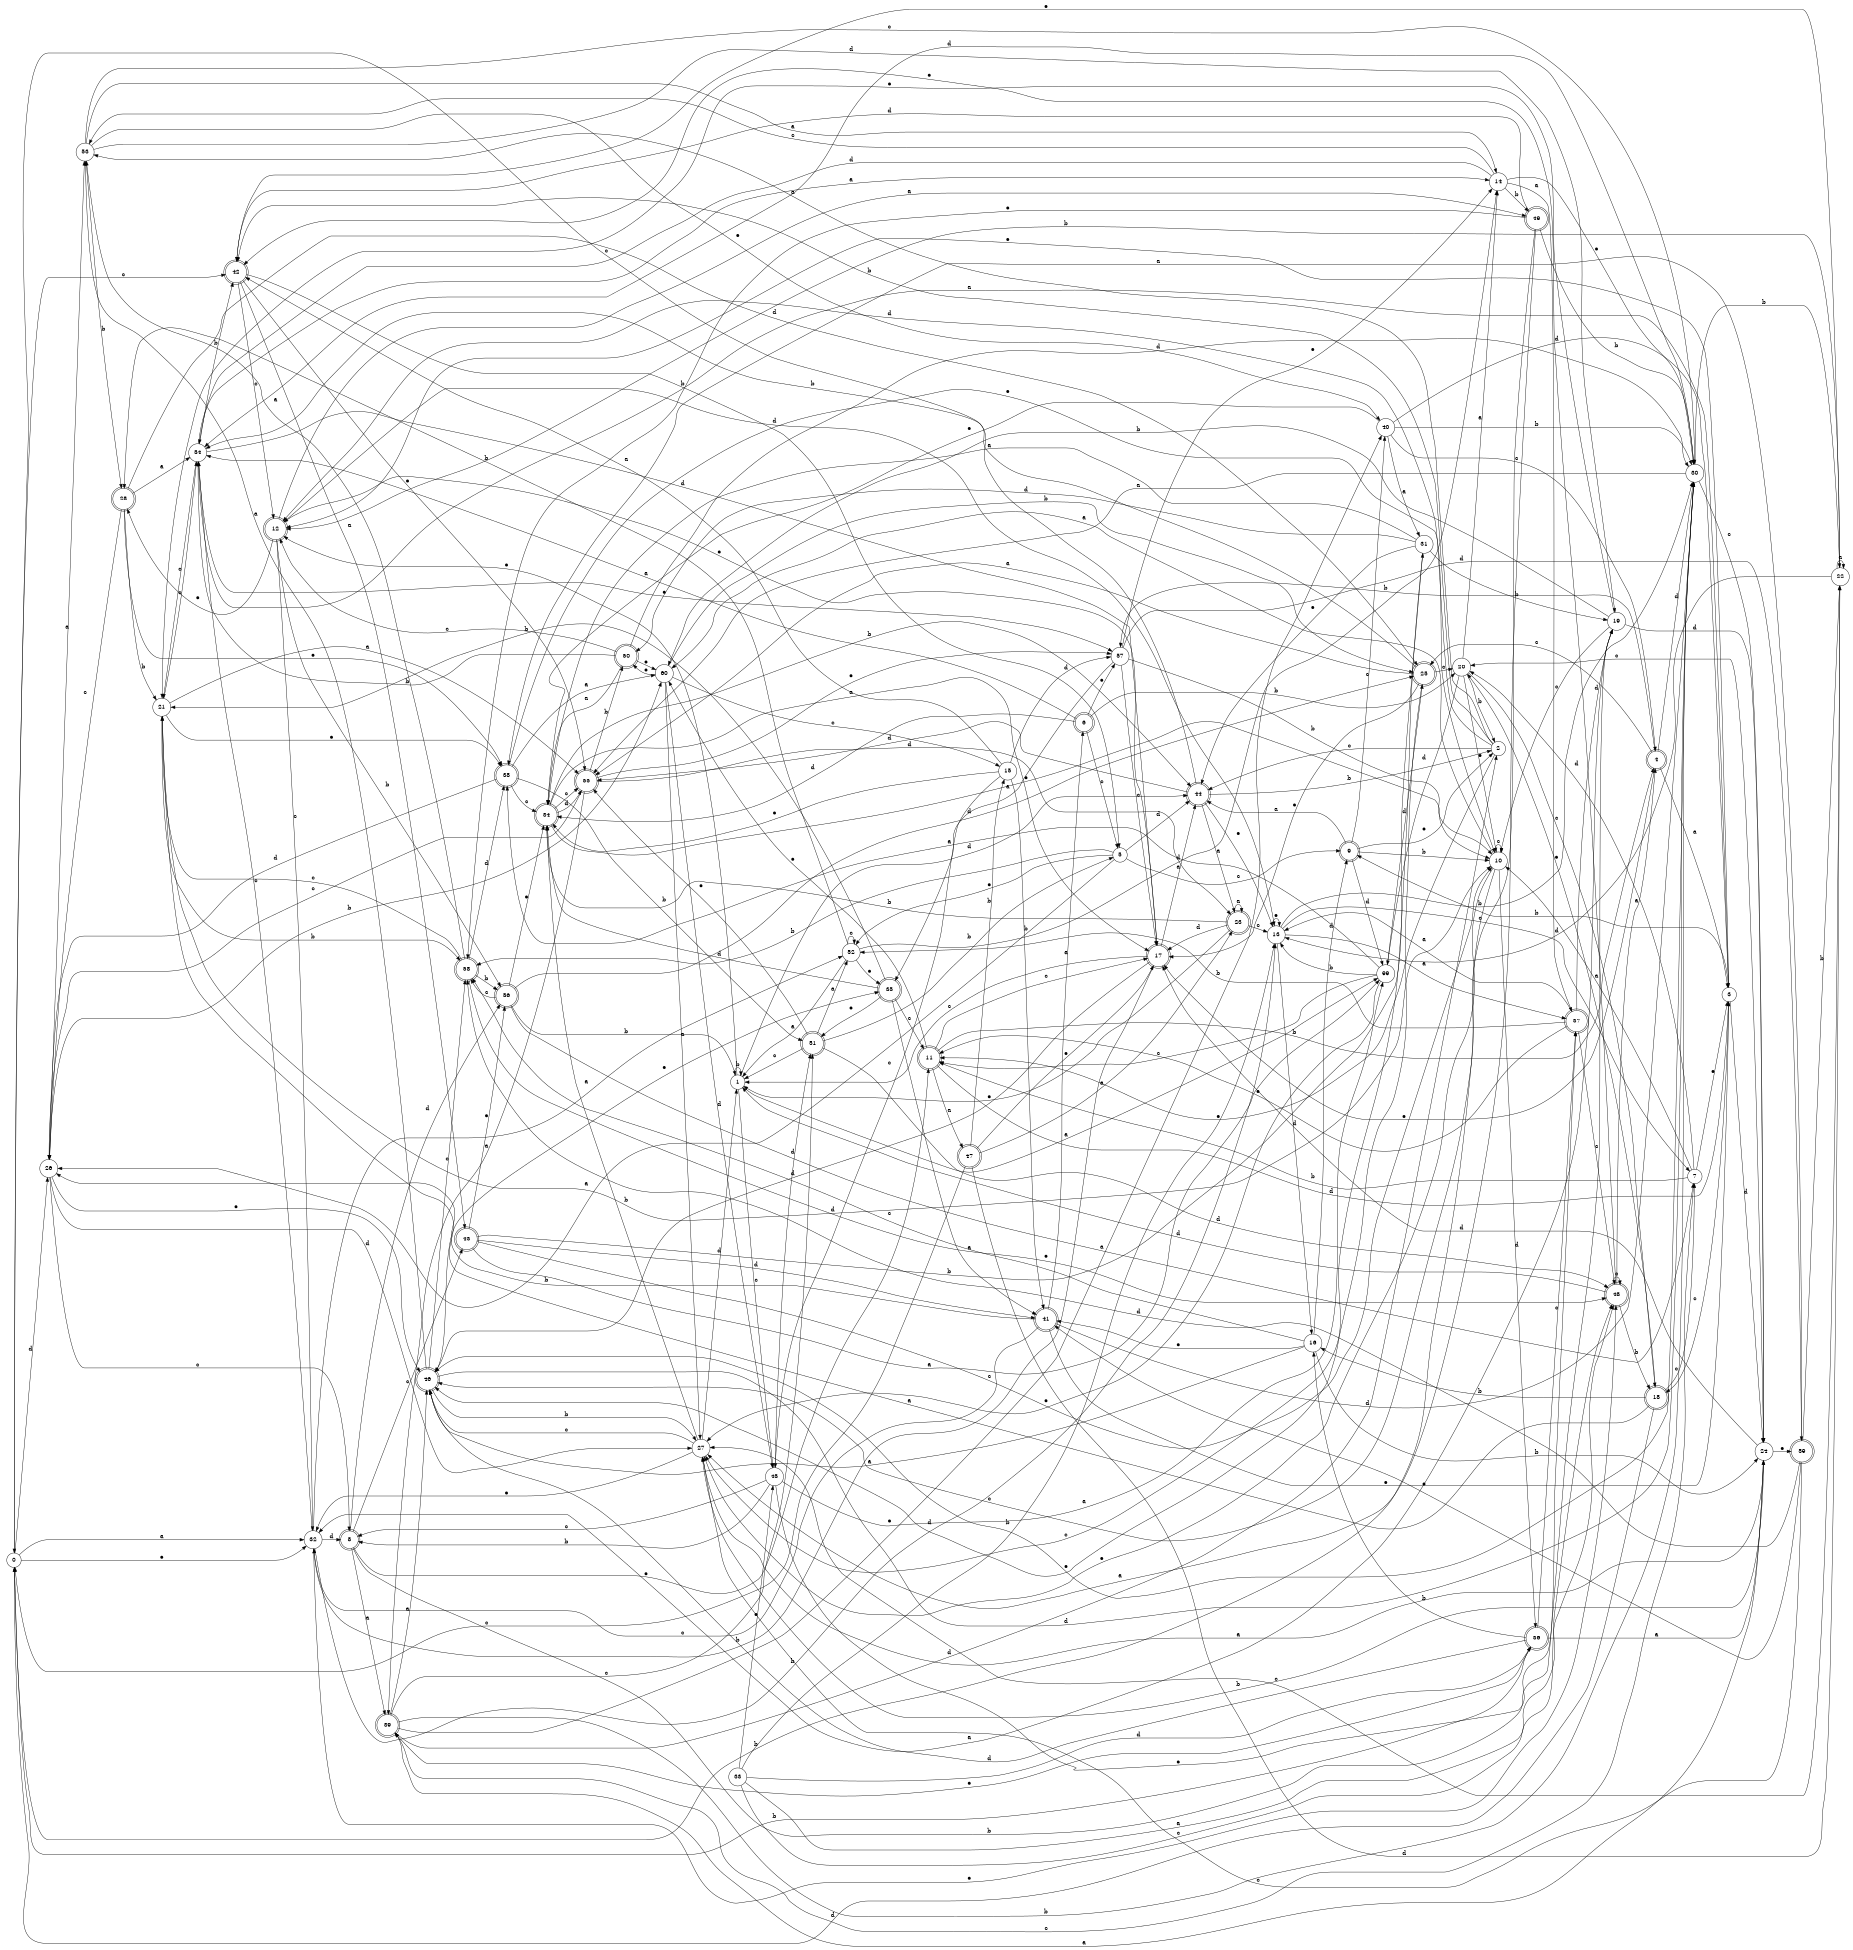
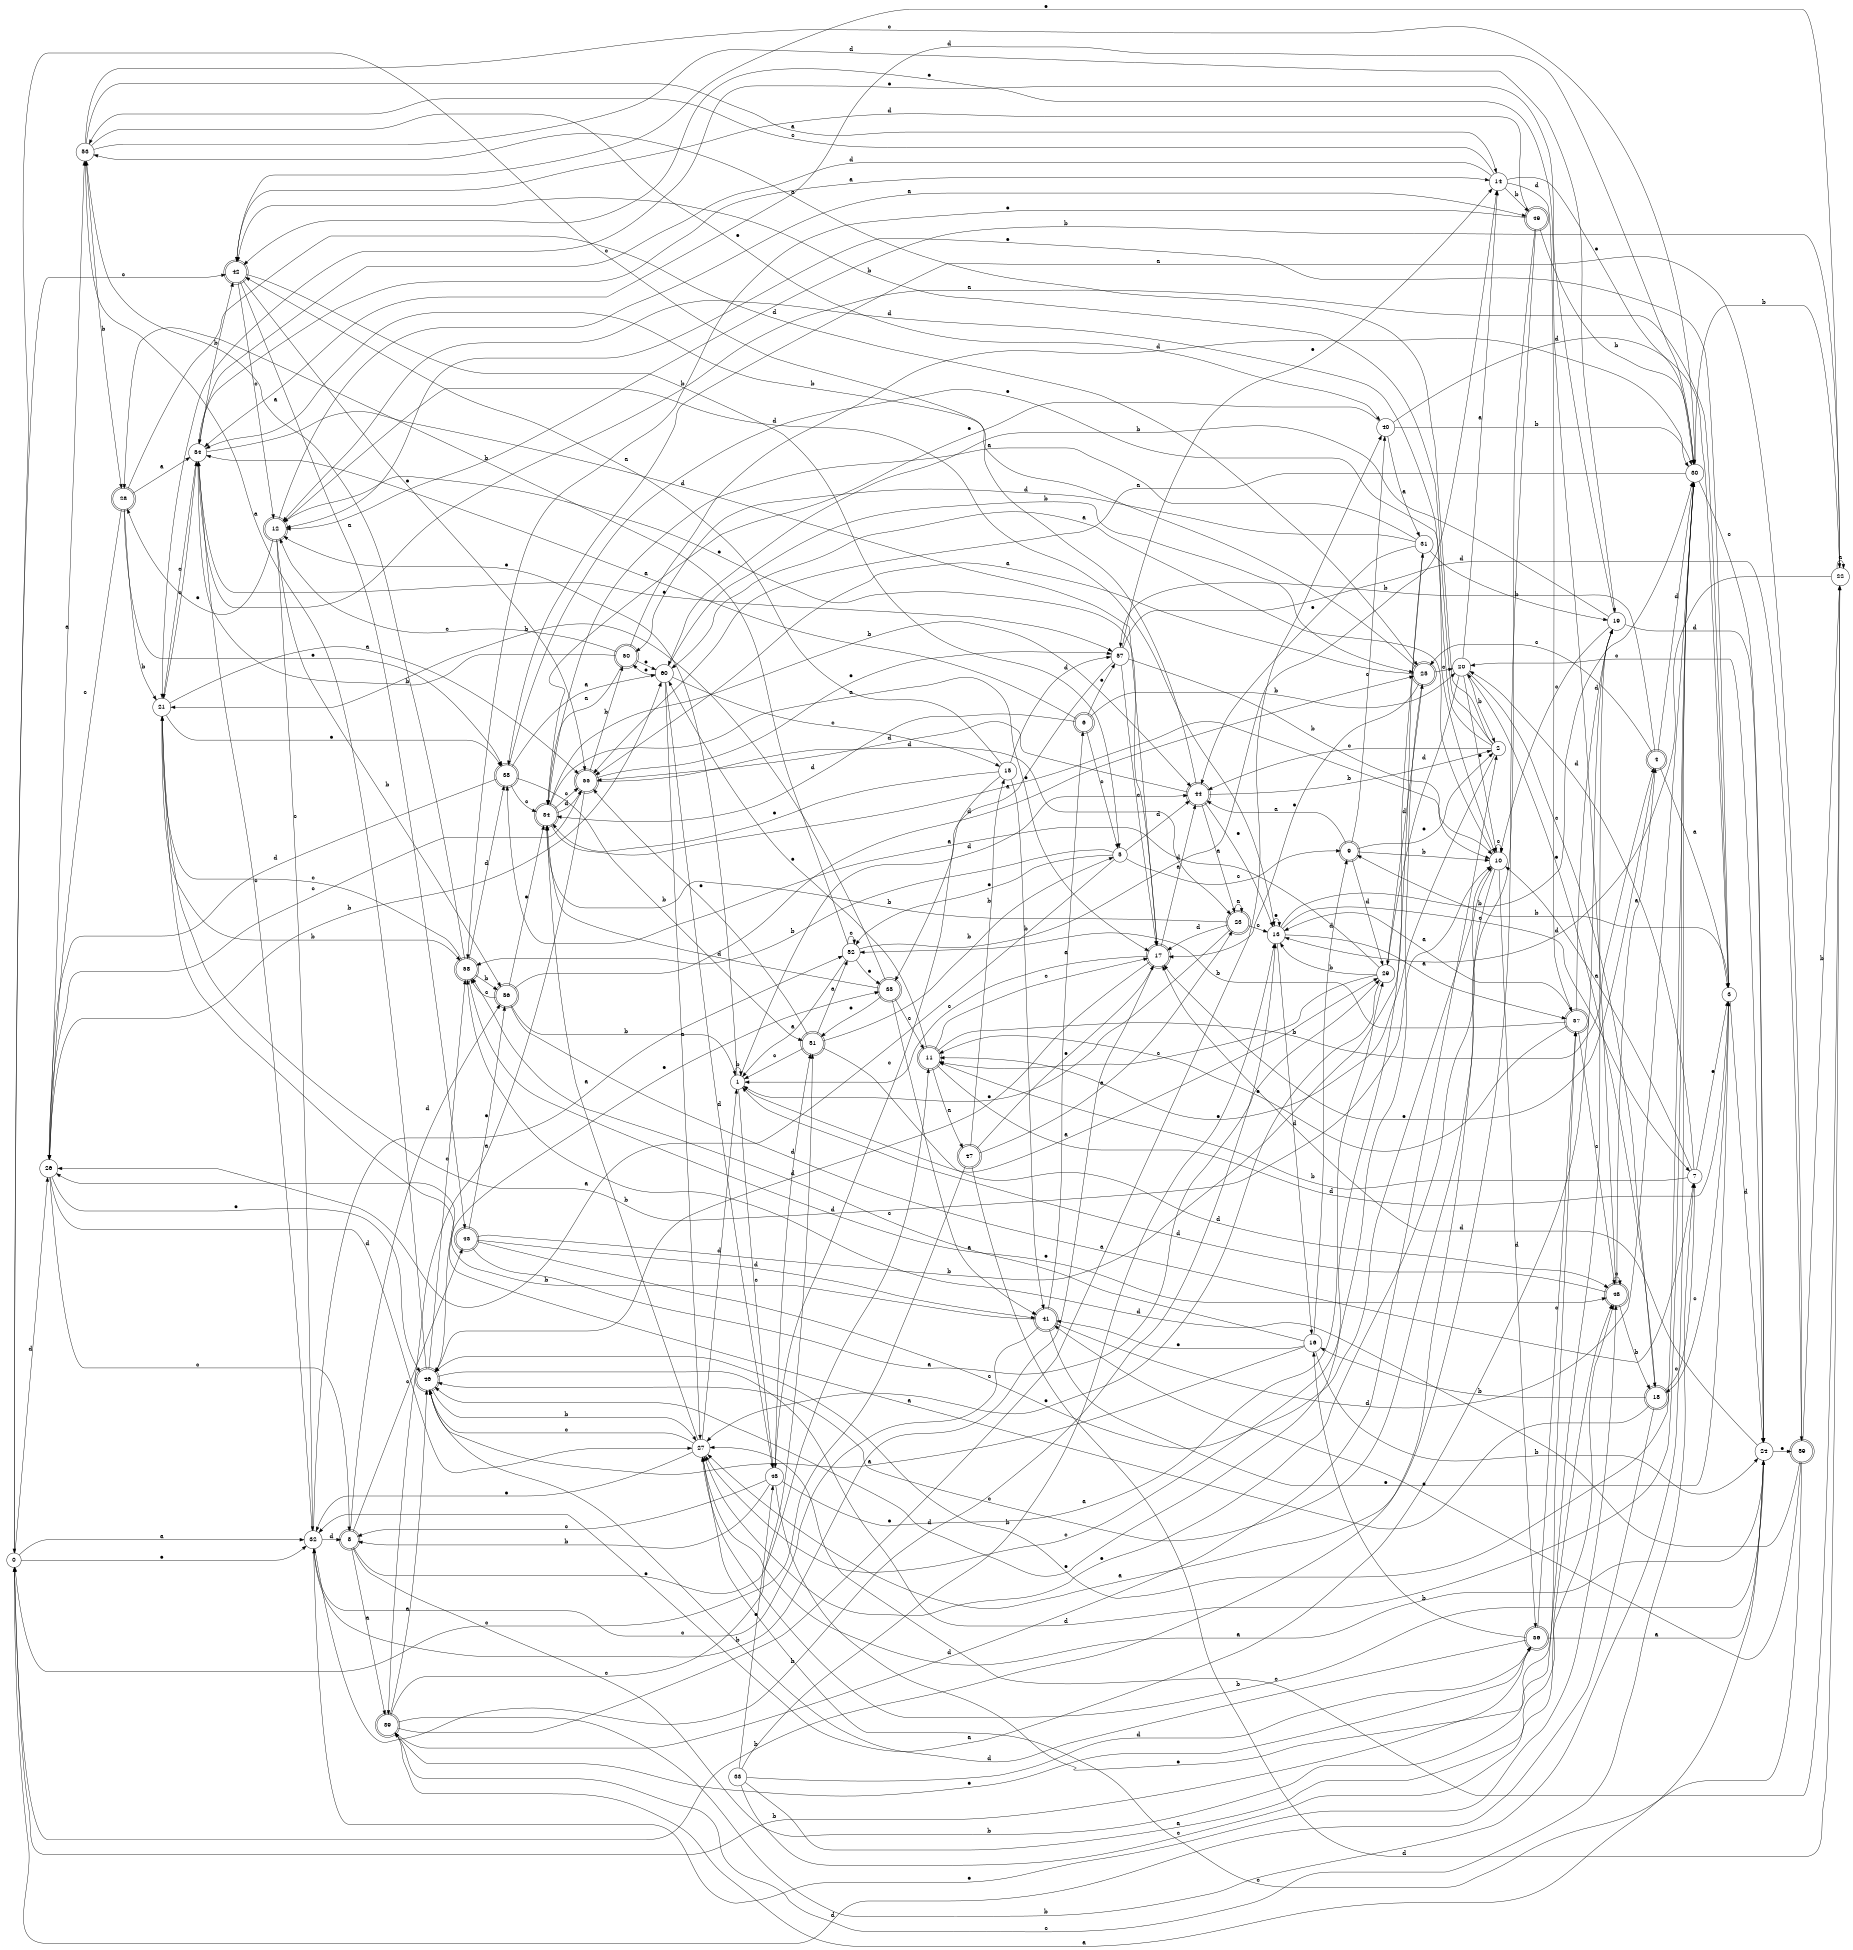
edge "14" -> "37": label "a" -> "d"
edge "40" -> "4": removed, label "c"
node "99": label "99" -> "29"
